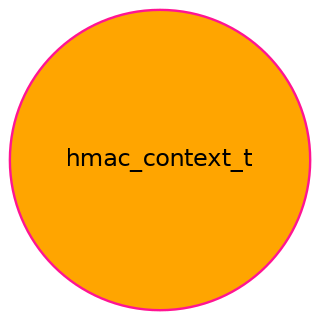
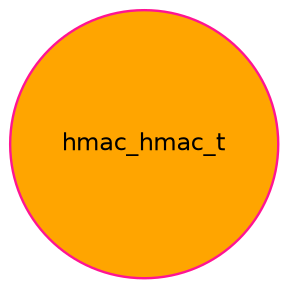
node "hmac_context_t": label "hmac_context_t" -> "hmac_hmac_t"
